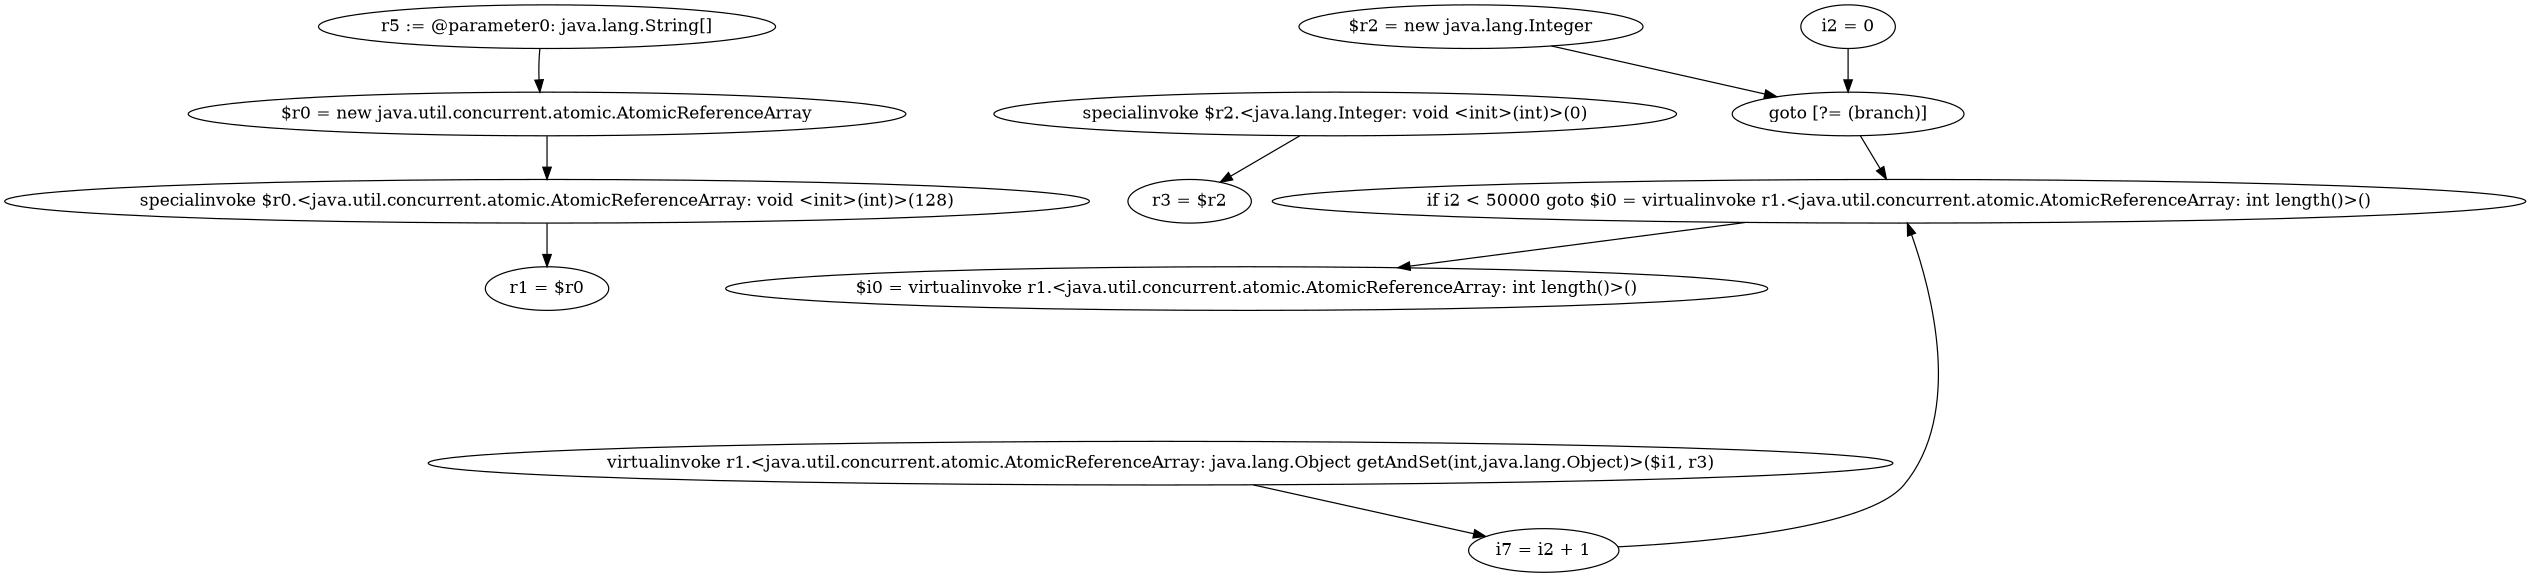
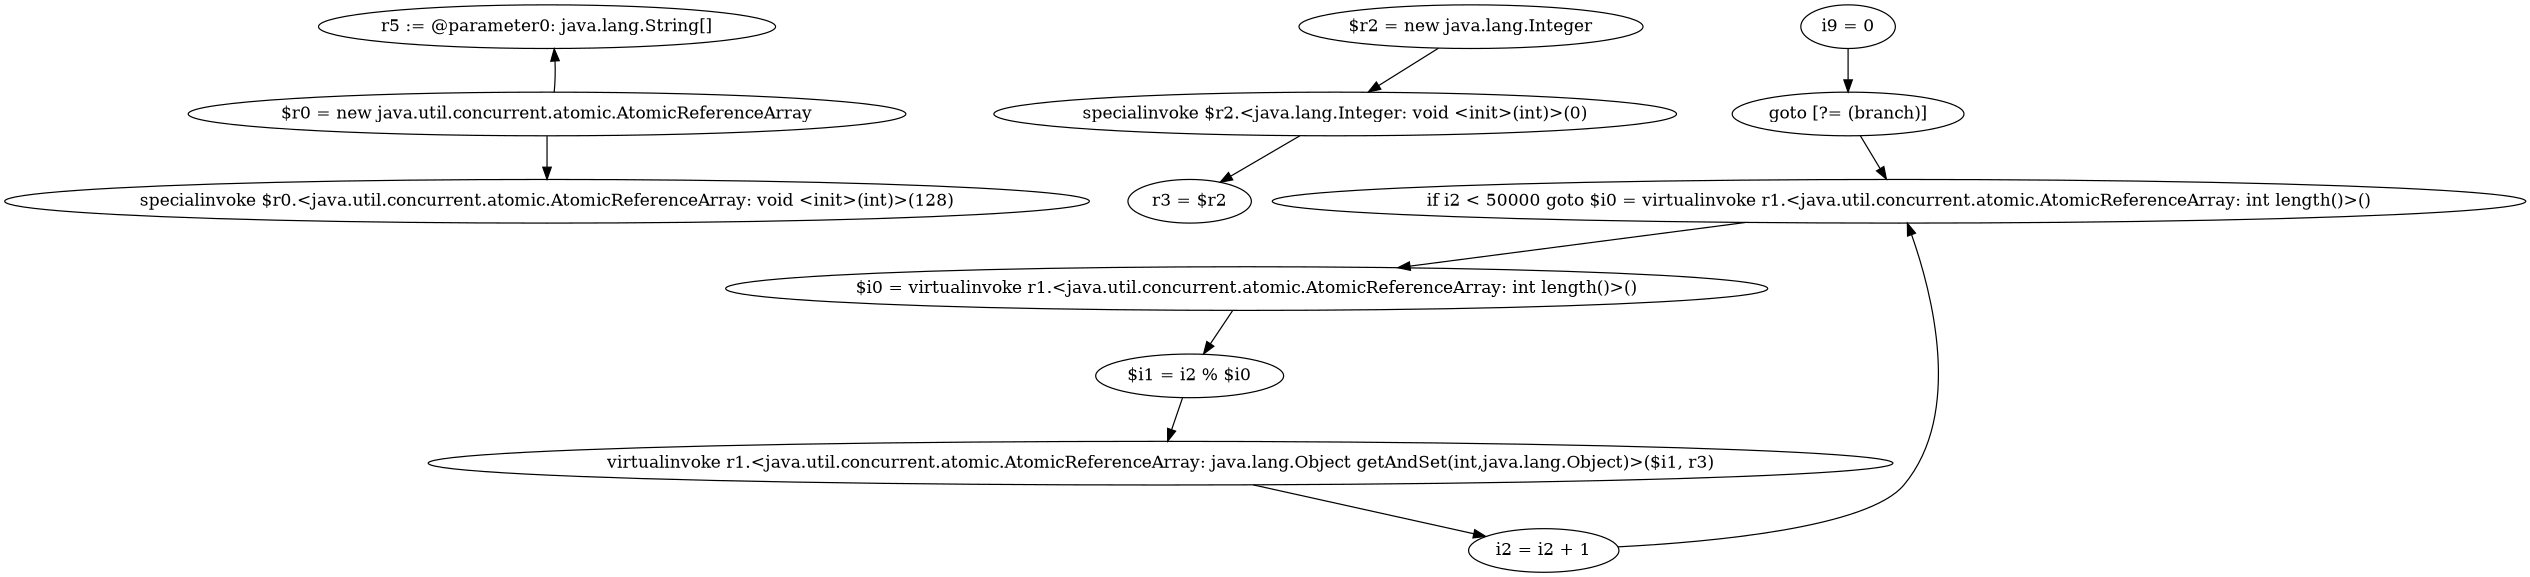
node "i2 = 0": label "i2 = 0" -> "i9 = 0"
edge "r5 := @parameter0: java.lang.String[]" -> "$r0 = new java.util.concurrent.atomic.AtomicReferenceArray": reversed
edge "$r2 = new java.lang.Integer" -> "goto [?= (branch)]": now "$r2 = new java.lang.Integer" -> "specialinvoke $r2.<java.lang.Integer: void <init>(int)>(0)"
node "r1 = $r0": removed
node "$i1 = i2 % $i0": added
node "i7 = i2 + 1": label "i7 = i2 + 1" -> "i2 = i2 + 1"
